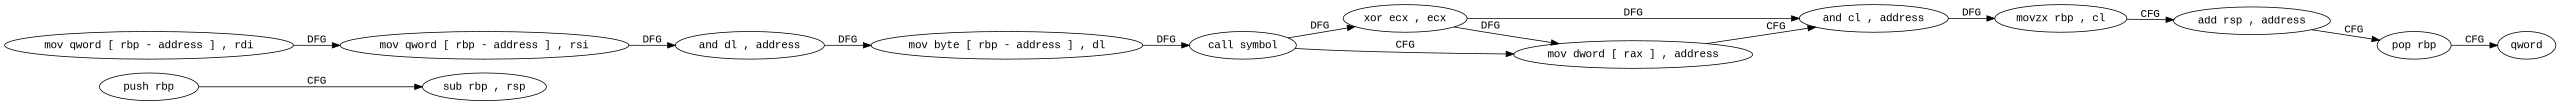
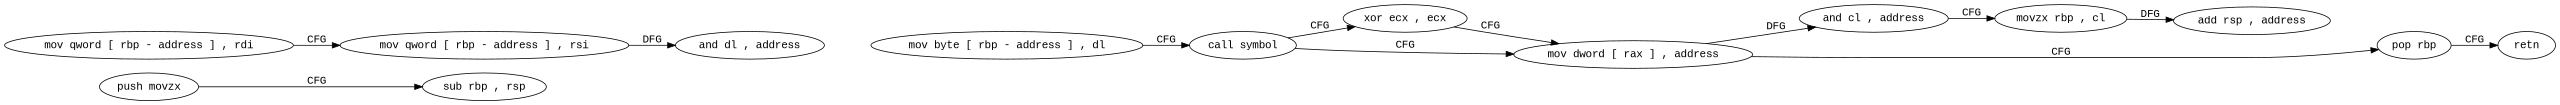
edge "and cl , address" -> "movzx rbp , cl": label "DFG" -> "CFG"
edge "movzx rbp , cl" -> "add rsp , address": label "CFG" -> "DFG"
edge "xor ecx , ecx" -> "and cl , address": removed, label "DFG"
edge "call symbol" -> "xor ecx , ecx": label "DFG" -> "CFG"
edge "xor ecx , ecx" -> "mov dword [ rax ] , address": label "DFG" -> "CFG"
edge "mov dword [ rax ] , address" -> "and cl , address": label "CFG" -> "DFG"
edge "add rsp , address" -> "pop rbp": now "mov dword [ rax ] , address" -> "pop rbp"
edge "mov qword [ rbp - address ] , rdi" -> "mov qword [ rbp - address ] , rsi": label "DFG" -> "CFG"
edge "mov byte [ rbp - address ] , dl" -> "call symbol": label "DFG" -> "CFG"
edge "and dl , address" -> "mov byte [ rbp - address ] , dl": removed, label "DFG"
node "qword": label "qword" -> "retn"
node "push rbp": label "push rbp" -> "push movzx"
